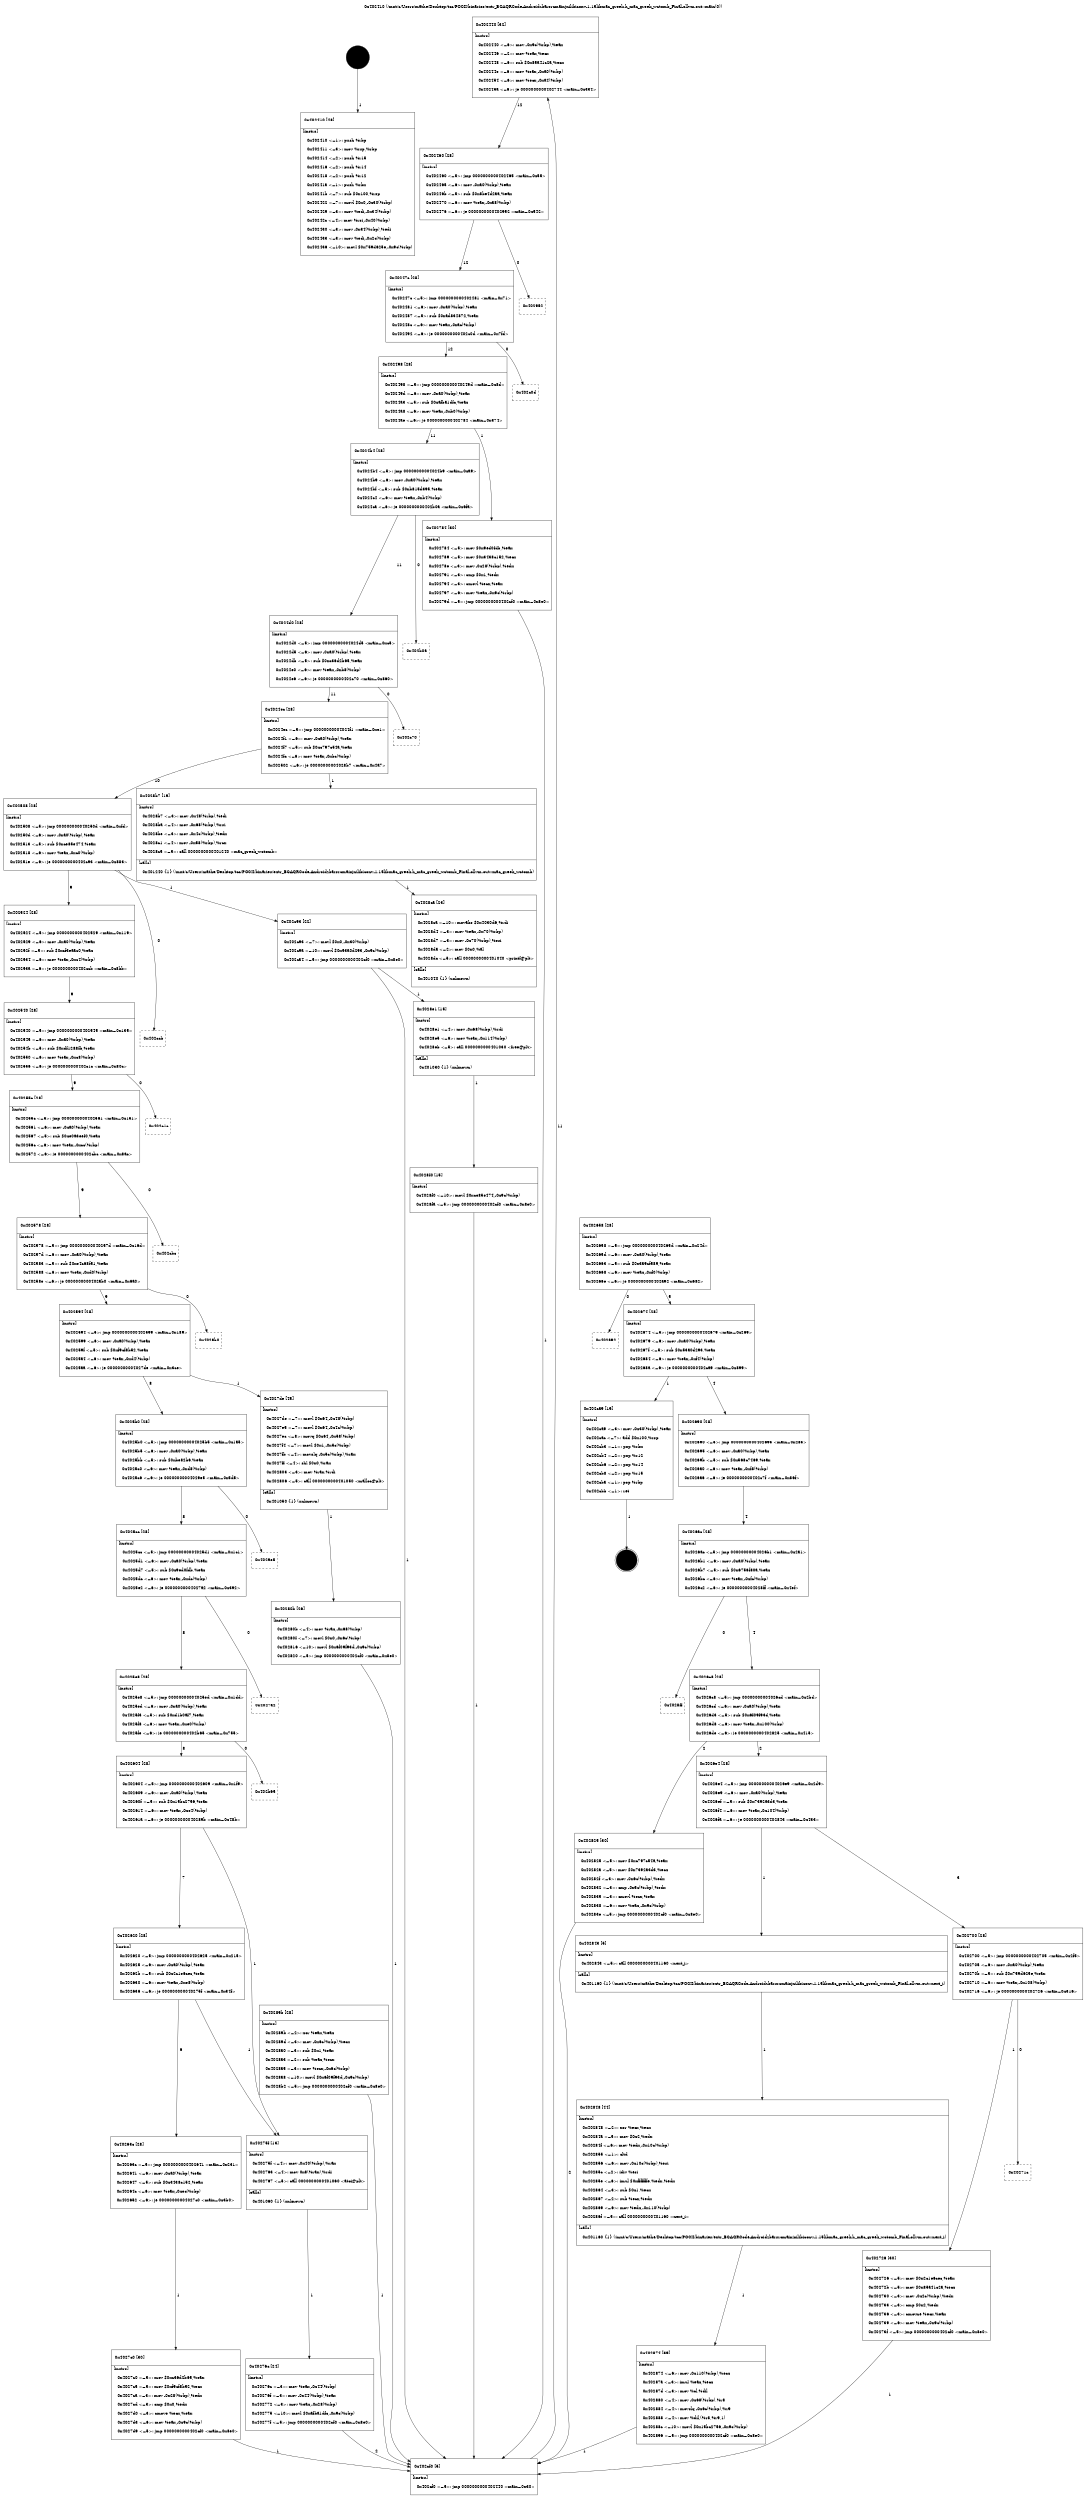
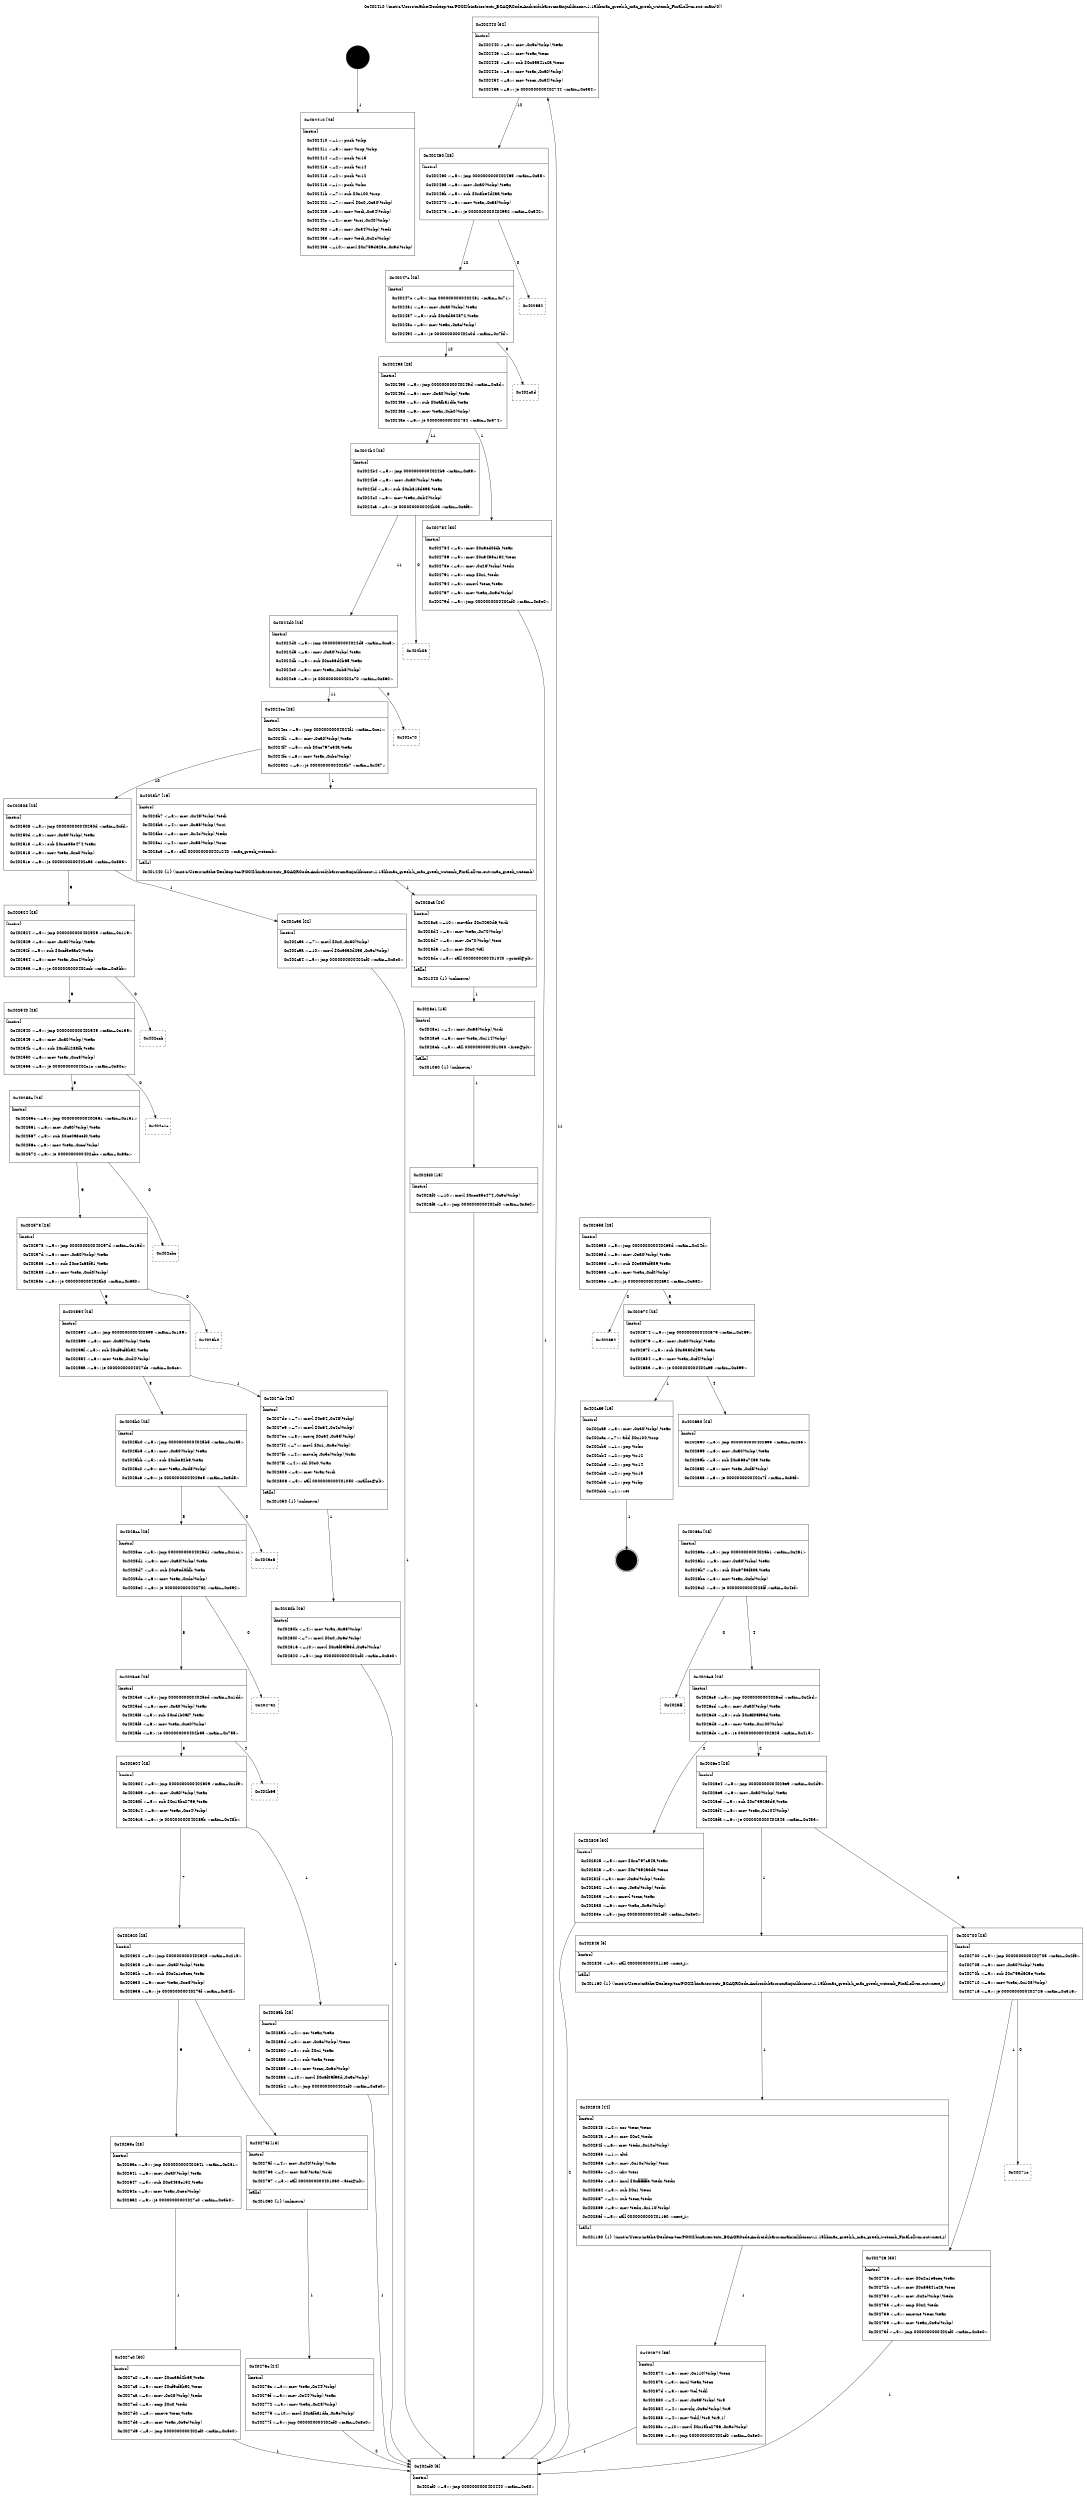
edge "0x402508 [28]" -> "0x402ccb": now "0x402524 [28]" -> "0x402ccb"
edge "0x402c93 [22]" -> "0x4028e1 [15]": now "0x4028ca [23]" -> "0x4028e1 [15]"
edge "0x402690 [28]" -> "0x4026ac [28]": removed, label "4"
edge "0x4025e8 [28]" -> "0x402b65": label " 0" -> " 4"
edge "0x402604 [28]" -> "0x40275f [13]": now "0x402604 [28]" -> "0x40289b [28]"
